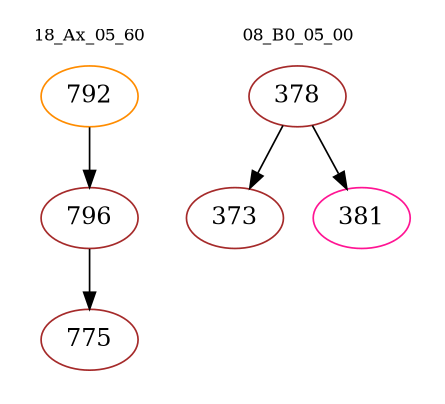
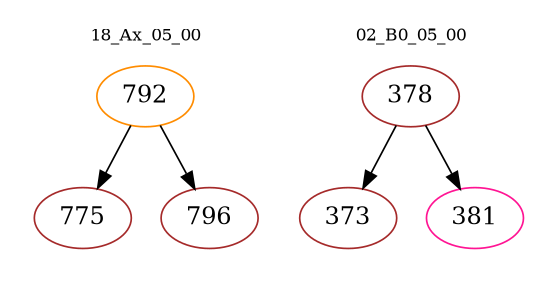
cluster "18_Ax_05_60": label "18_Ax_05_60" -> "18_Ax_05_00"
cluster "08_B0_05_00": label "08_B0_05_00" -> "02_B0_05_00"
edge "796" -> "775": now "792" -> "775"
